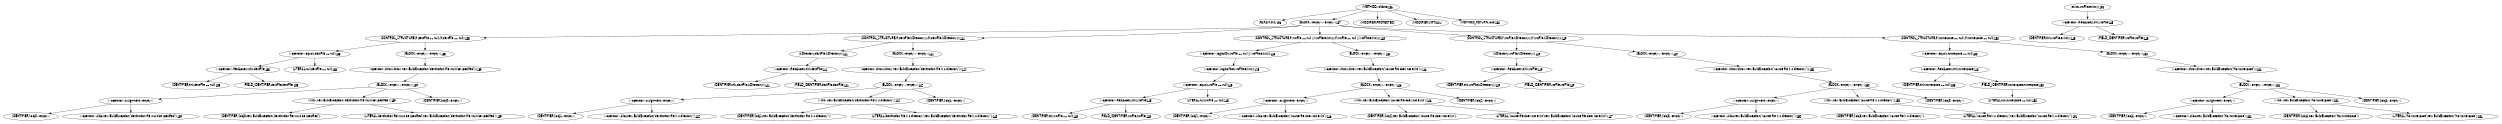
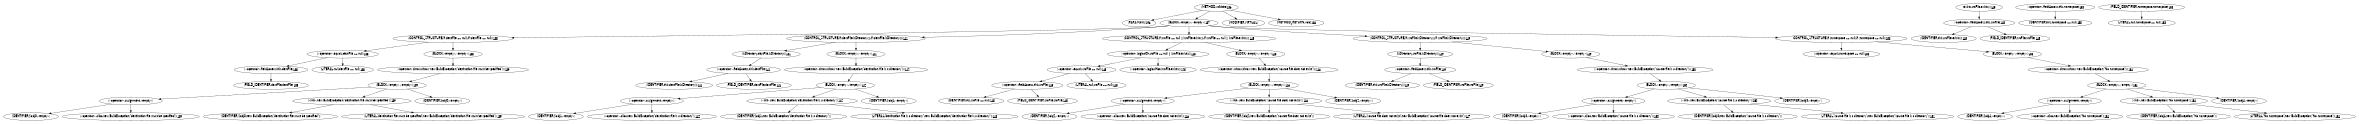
node "(exists,srcFile.exists())": text "195" -> "145"
node "(MODIFIER,PROTECTED)": removed
node "(isDirectory,destFile.isDirectory())": text "141" -> "131"
edge "(<operator>.equals,namespace == null)" -> "(<operator>.fieldAccess,this.namespace)": removed
node "(<operator>.fieldAccess,this.namespace)": text "113" -> "153"
edge "(<operator>.logicalNot,!srcFile.exists())" -> "(<operator>.equals,srcFile == null)": now "(<operator>.logicalOr,srcFile == null || !srcFile.exists())" -> "(<operator>.equals,srcFile == null)"
edge "(<operator>.fieldAccess,this.namespace)" -> "(FIELD_IDENTIFIER,namespace,namespace)": removed
node "(IDENTIFIER,this,destFile == null)": removed
